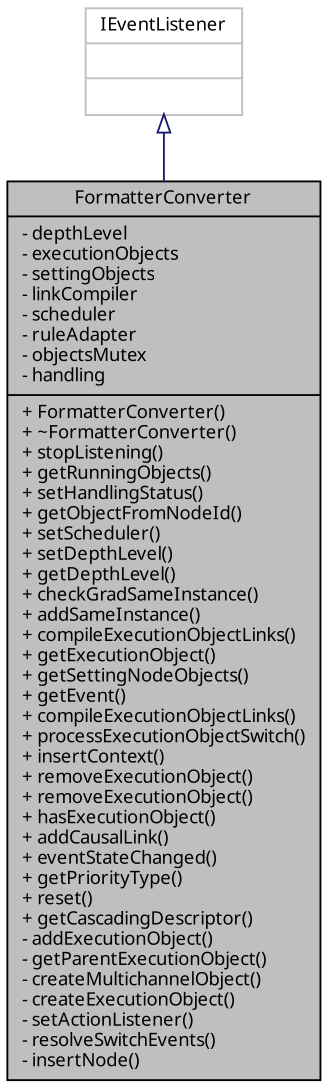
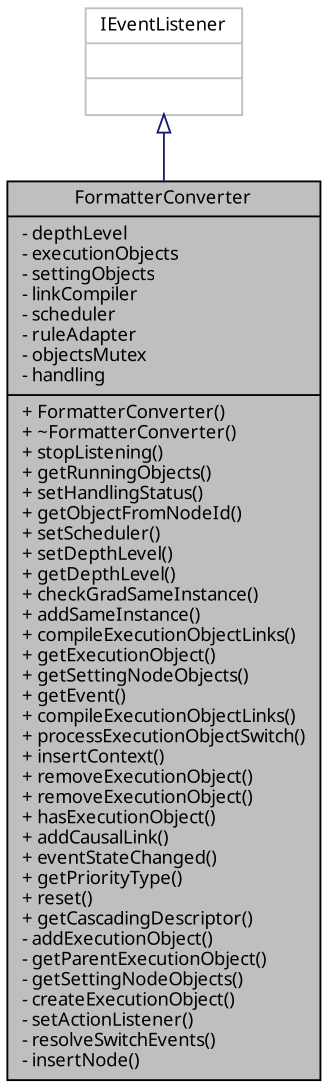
node "FormatterConverter": text "- createMultichannelObject()" -> "- getSettingNodeObjects()"
